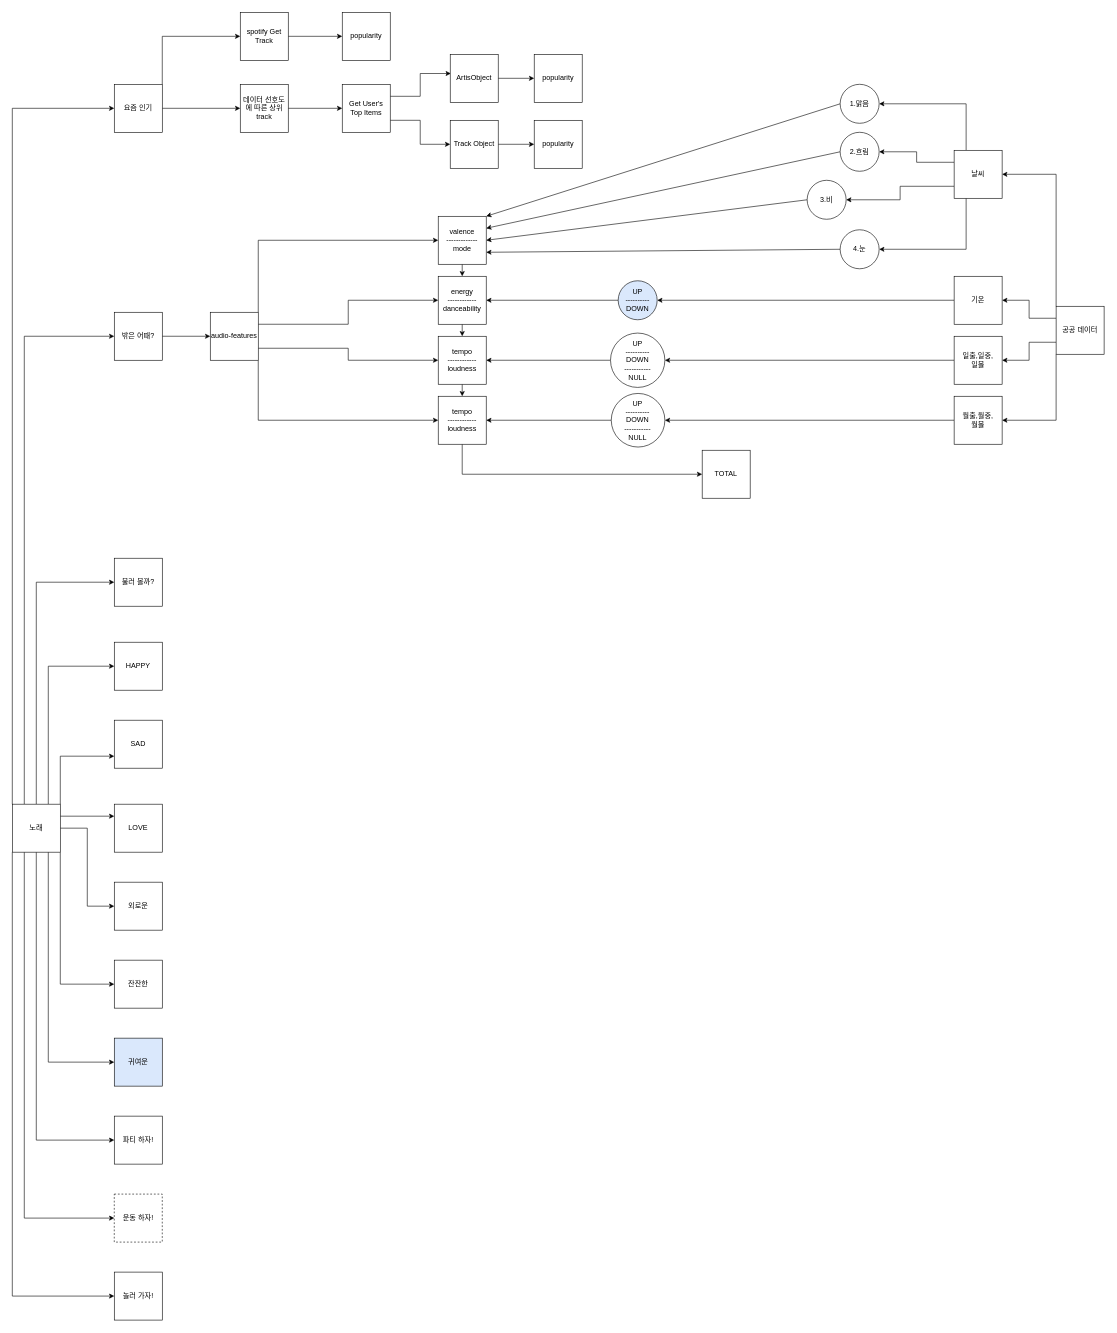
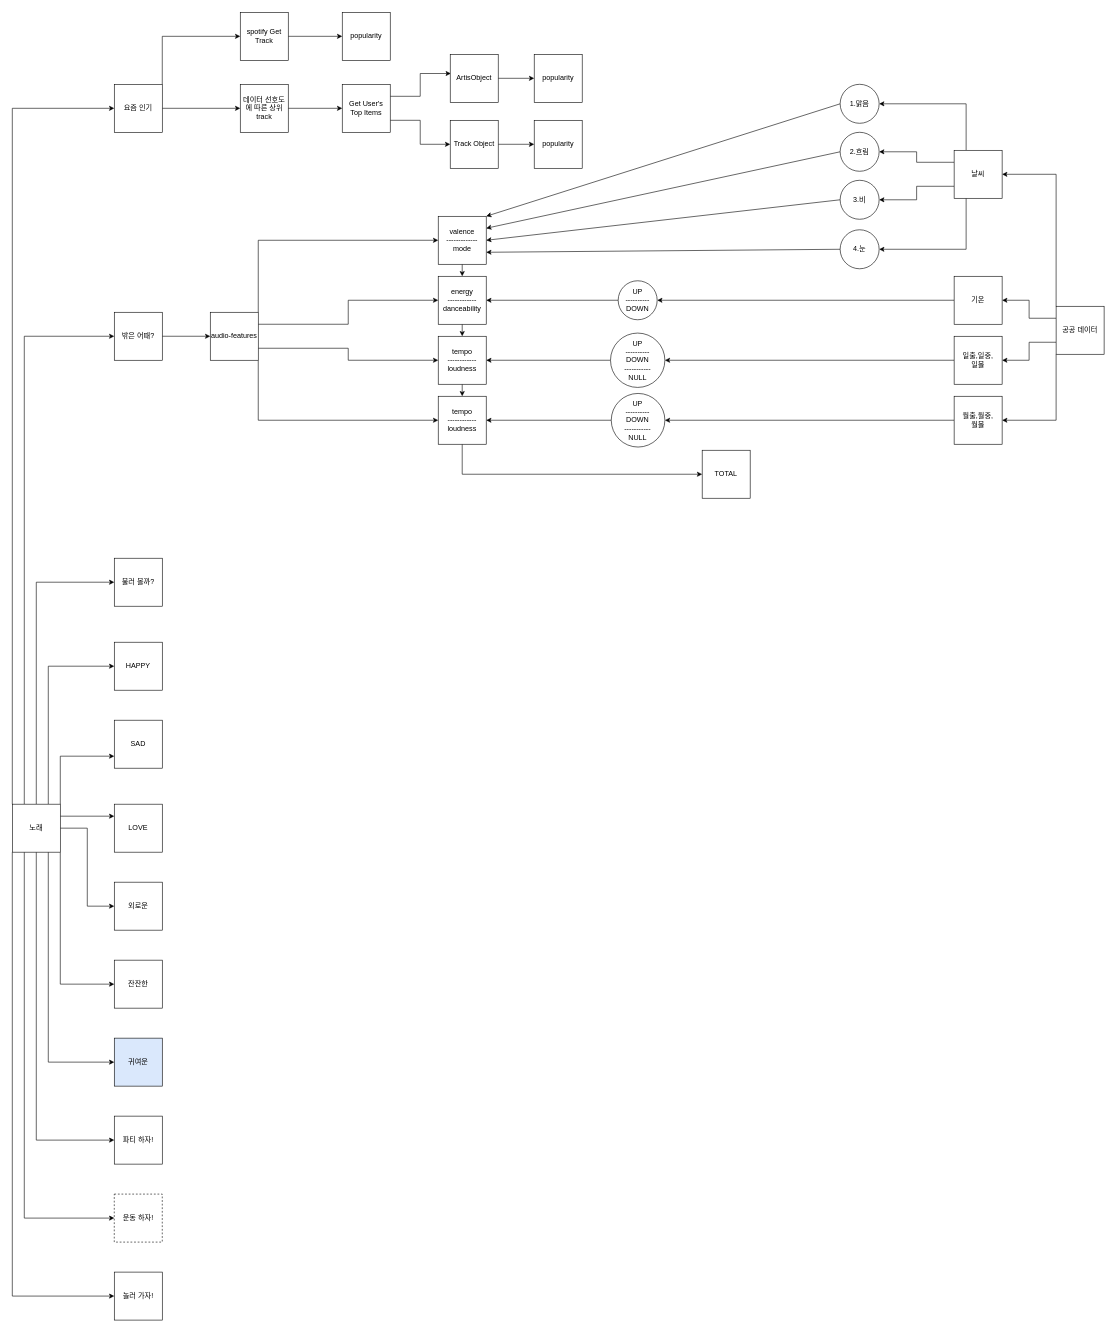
node "3.비": moved (827, 200) -> (860, 200)
node "UP ---------- DOWN": fillcolor #dae8fc -> #ffffff
